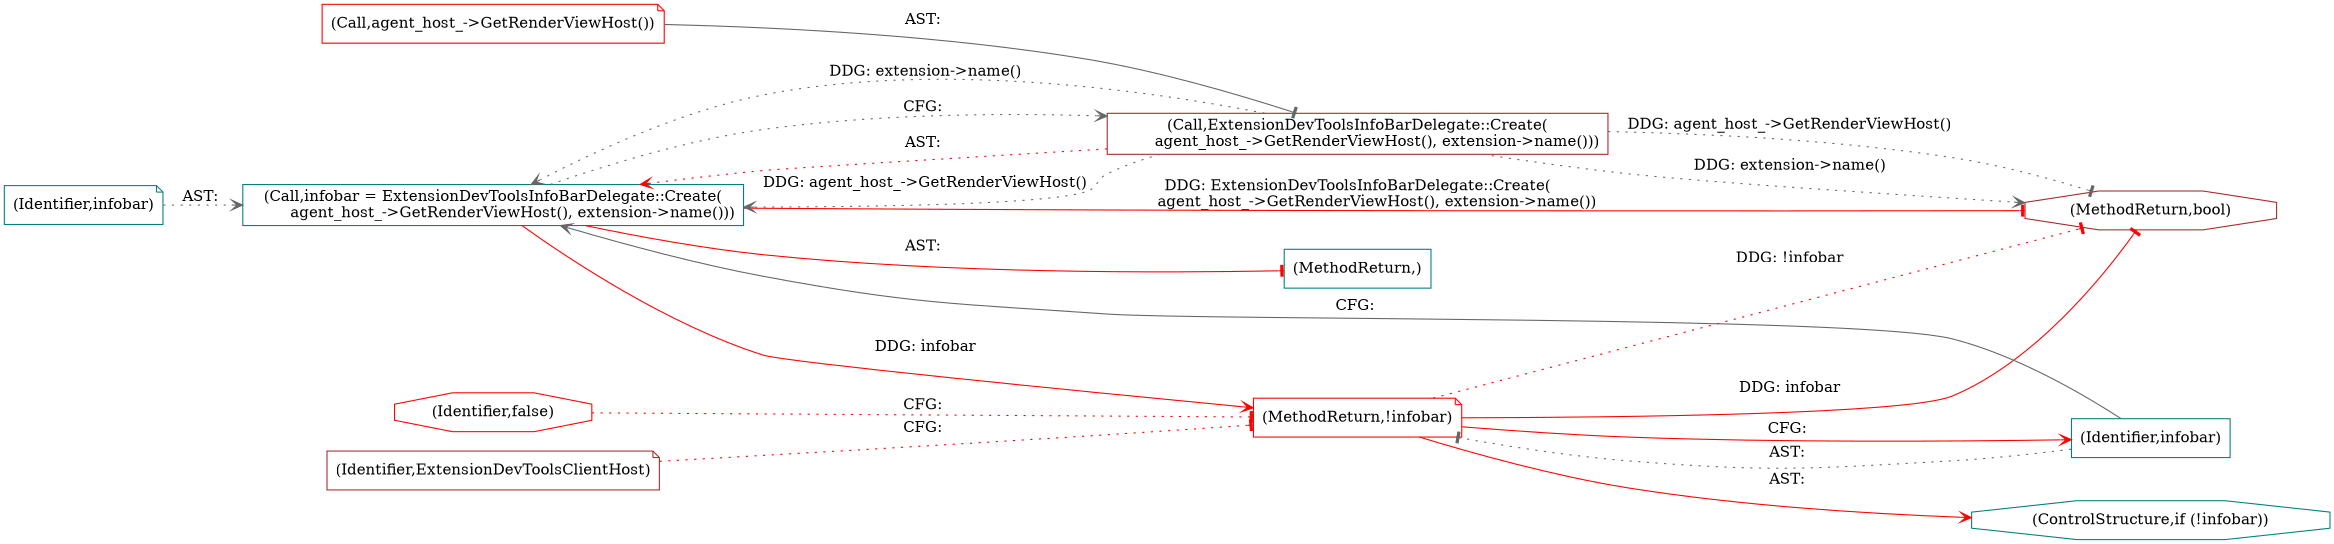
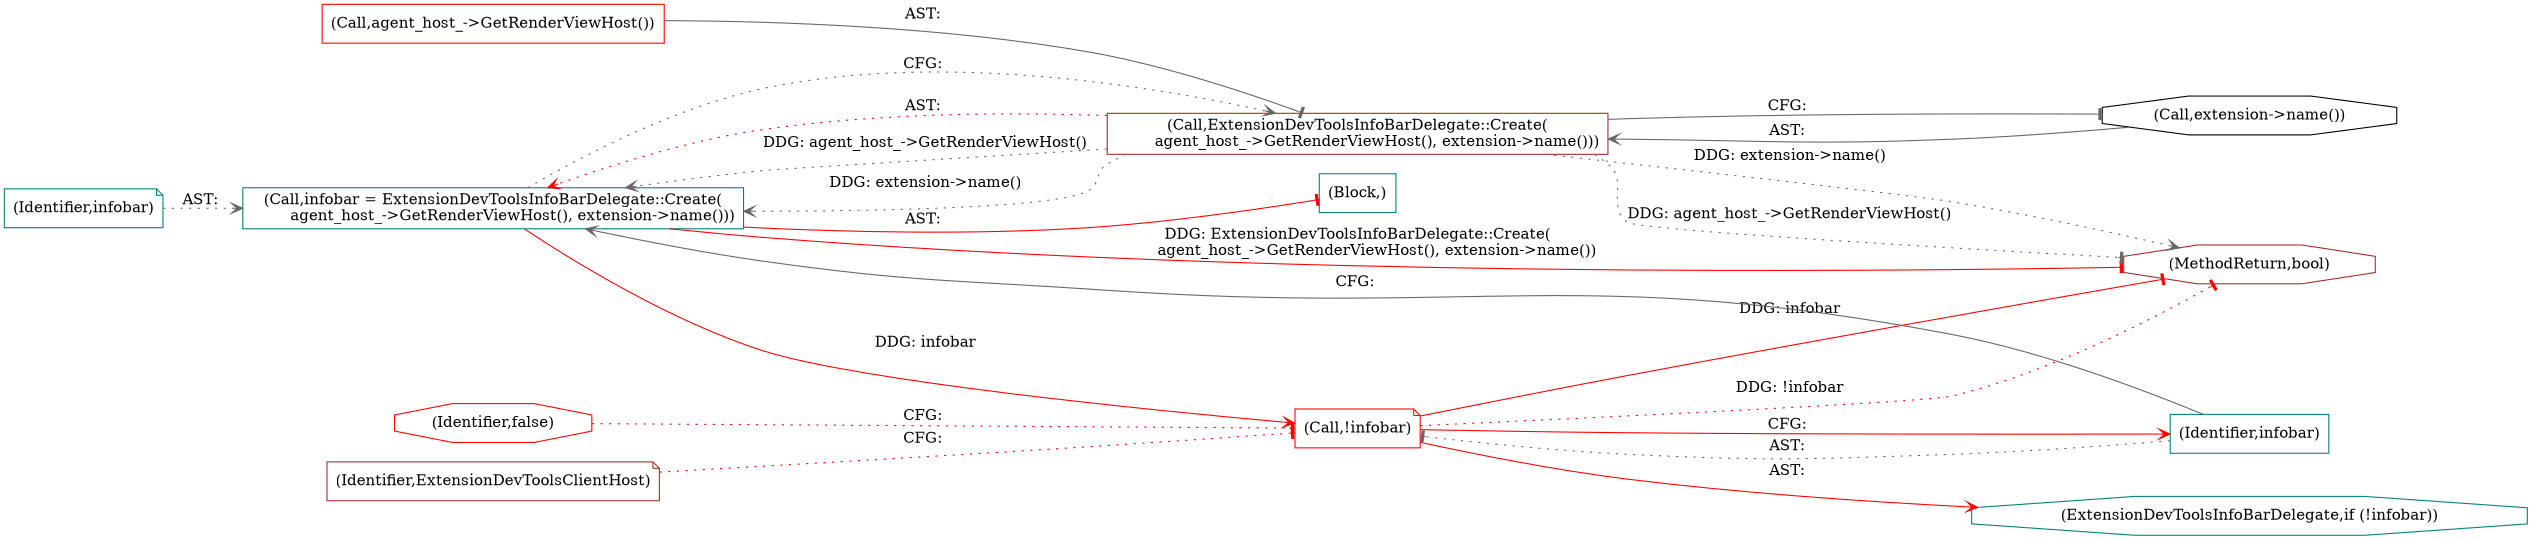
node "(Call,agent_host_->GetRenderViewHost())": shape note -> box
node "(Call,extension->name())": added
node "(MethodReturn,)": label "(MethodReturn,)" -> "(Block,)"
node "(MethodReturn,!infobar)": label "(MethodReturn,!infobar)" -> "(Call,!infobar)"
node "(ControlStructure,if (!infobar))": label "(ControlStructure,if (!infobar))" -> "(ExtensionDevToolsInfoBarDelegate,if (!infobar))"
